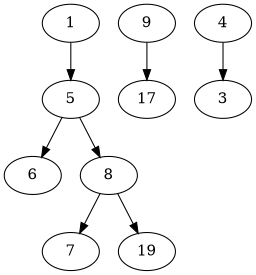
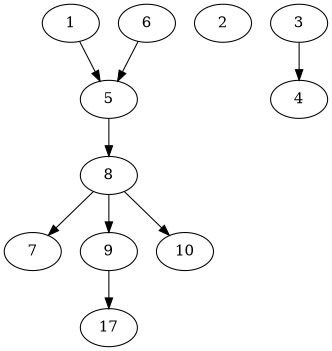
node "2": added
edge "4" -> "3": reversed
edge "5" -> "6": reversed
edge "8" -> "9": added
node "19": label "19" -> "10"
